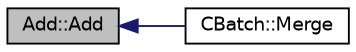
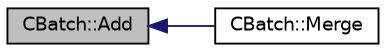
node "Add::Add": label "Add::Add" -> "CBatch::Add"
